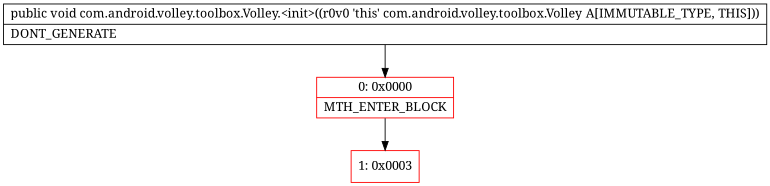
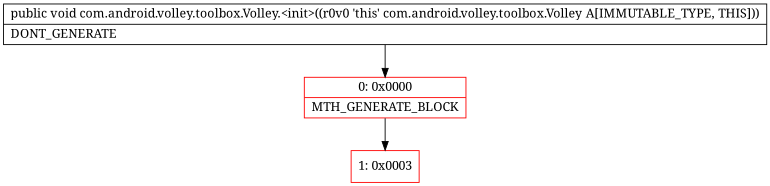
node "0: 0x0000": text "MTH_ENTER_BLOCK" -> "MTH_GENERATE_BLOCK"
